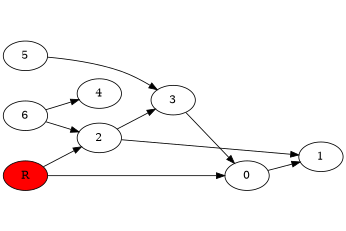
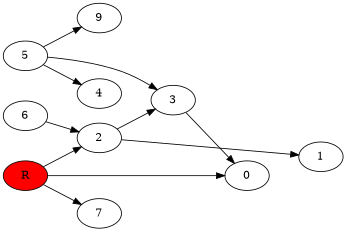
node "9": added
edge "6" -> "4": now "5" -> "4"
edge "0" -> "1": removed
node "7": added
